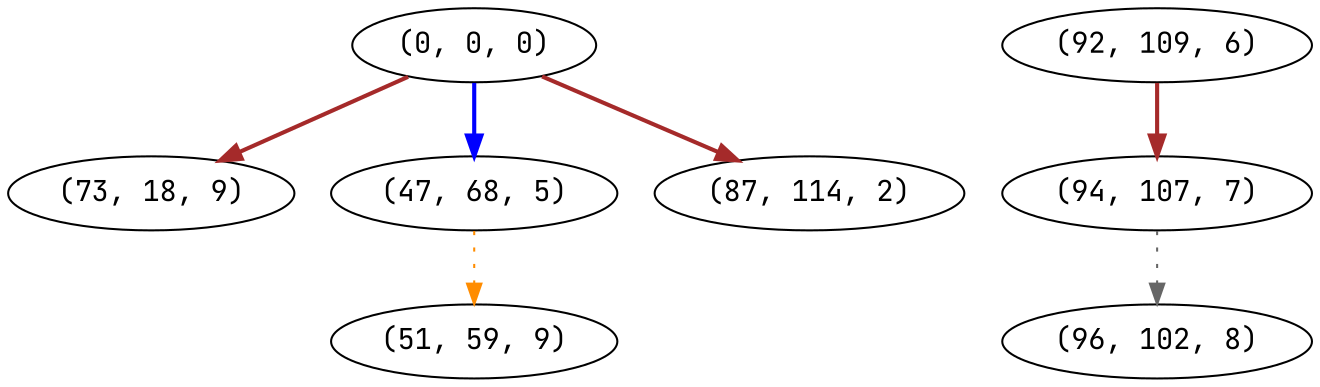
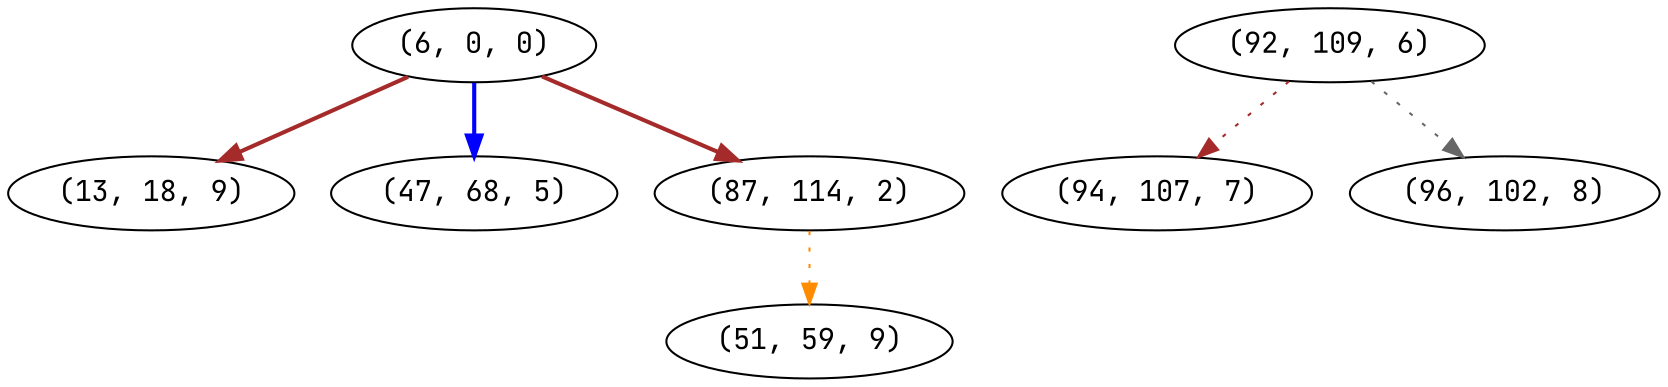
node "(0, 0, 0)": label "(0, 0, 0)" -> "(6, 0, 0)"
edge "(92, 109, 6)" -> "(94, 107, 7)": style bold -> dotted
node "(73, 18, 9)": label "(73, 18, 9)" -> "(13, 18, 9)"
edge "(47, 68, 5)" -> "(51, 59, 9)": now "(87, 114, 2)" -> "(51, 59, 9)"
edge "(94, 107, 7)" -> "(96, 102, 8)": now "(92, 109, 6)" -> "(96, 102, 8)"
